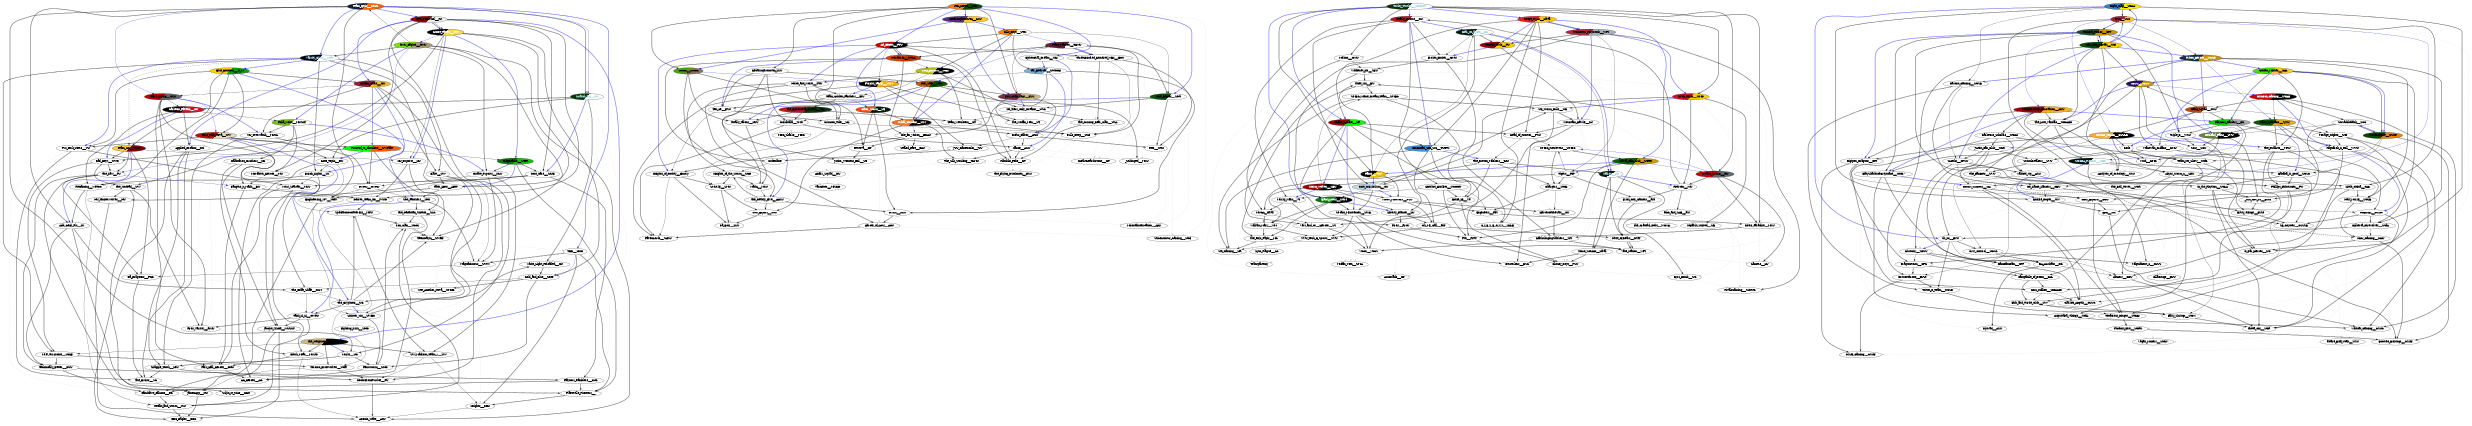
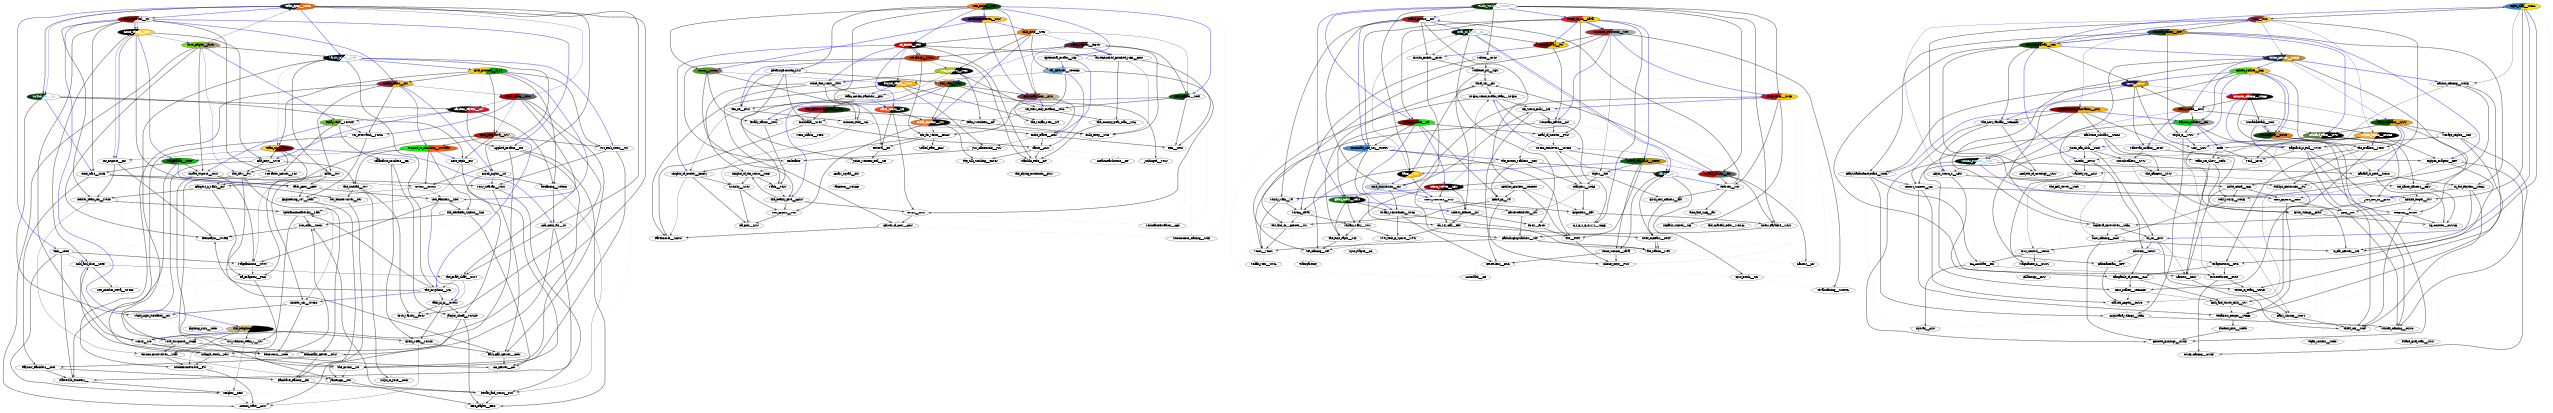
edge "Dank_Squad___OSU" -> "Merage_Nights___UCI": removed
edge "UMBC_Retrievers___UMBC" -> "UMBC_Meme_Dream_Team___UMBC": added
edge "White_Light_Reloaded___CU" -> "Gold_and_Blue___UND": now "Murkt___UO" -> "Gold_and_Blue___UND"
